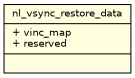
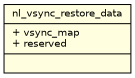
node "nl_vsync_restore_data": text "+ vinc_map" -> "+ vsync_map"
